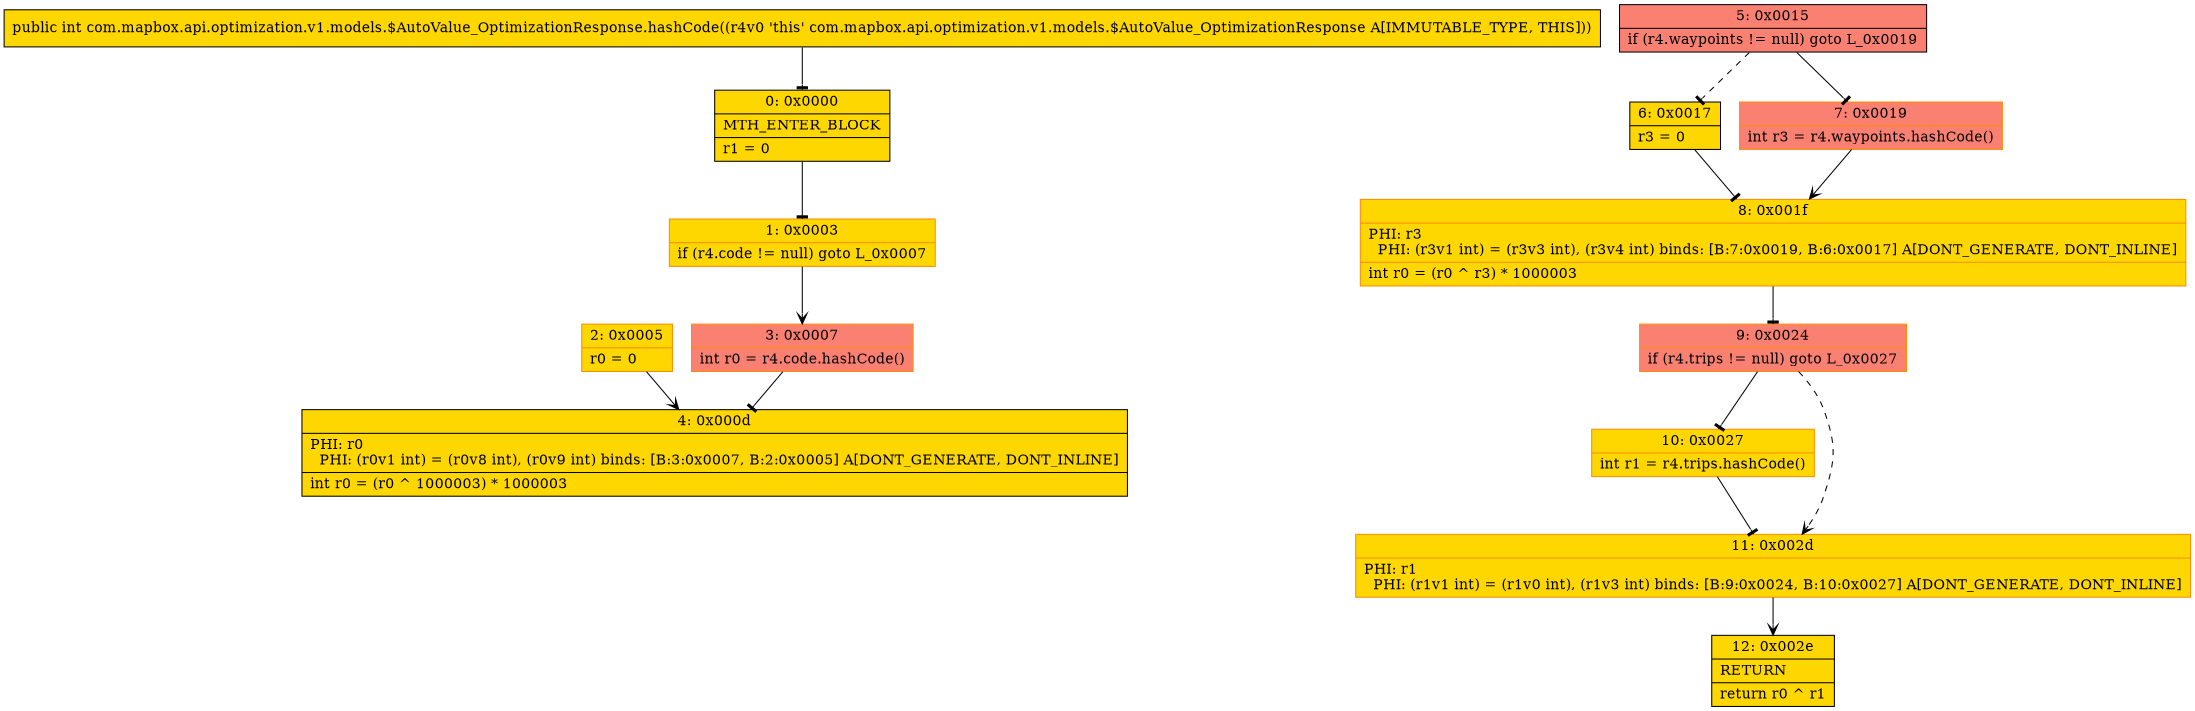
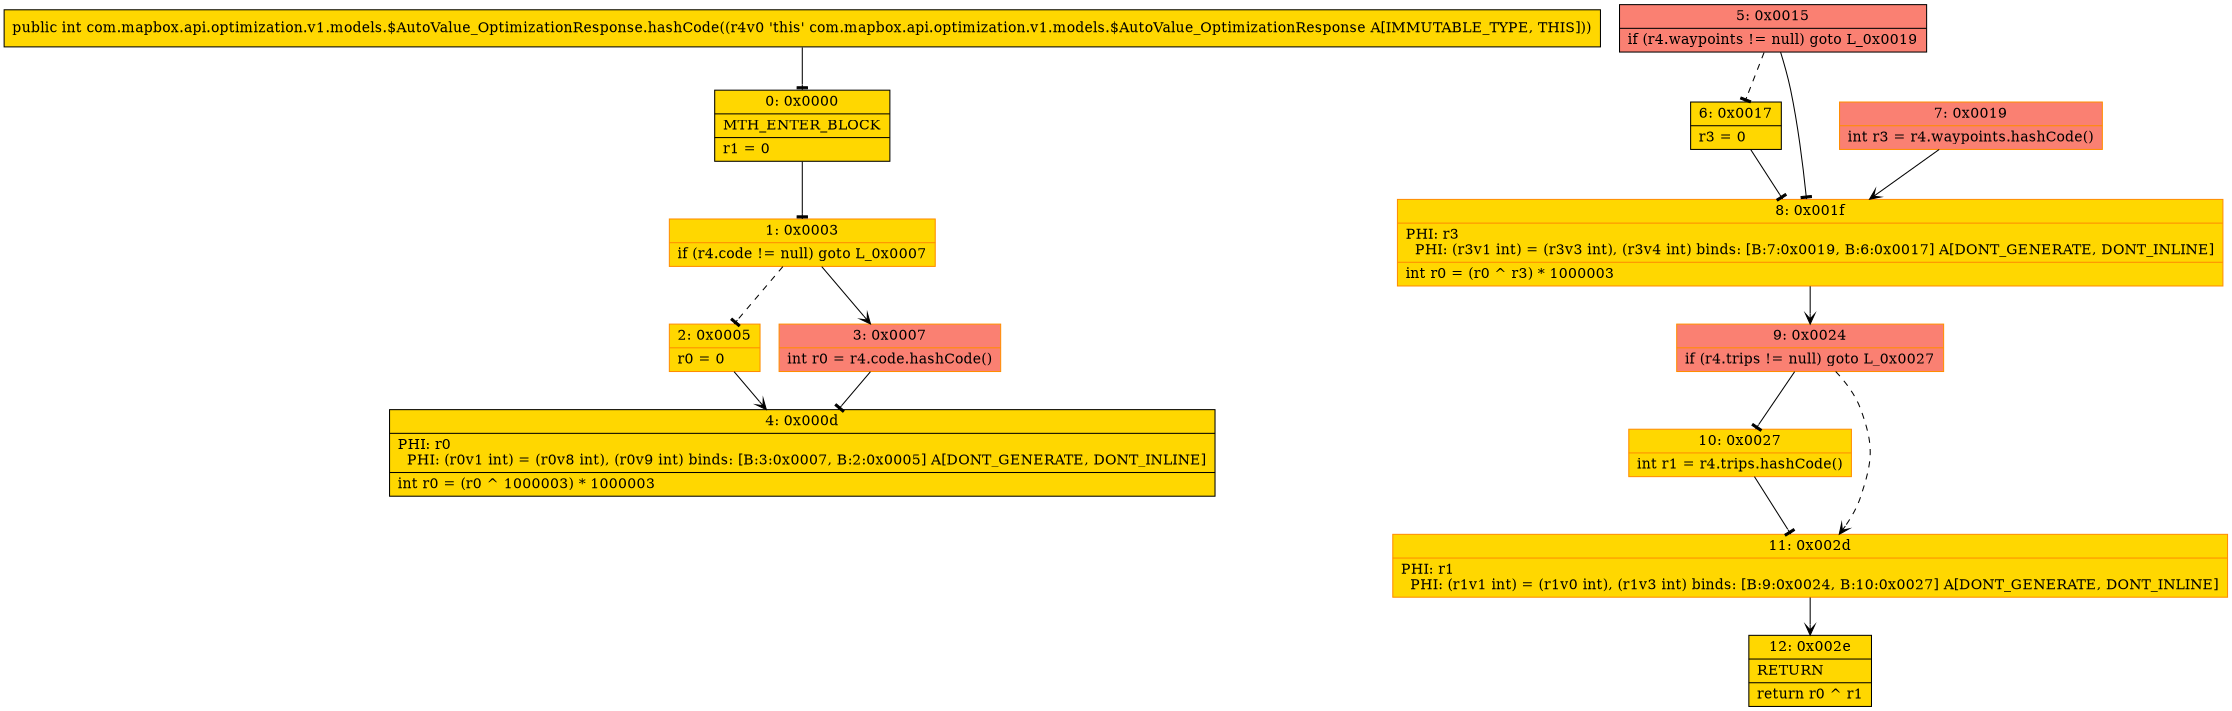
edge "5: 0x0015" -> "7: 0x0019": now "5: 0x0015" -> "8: 0x001f"
edge "1: 0x0003" -> "2: 0x0005": added
edge "8: 0x001f" -> "9: 0x0024": arrowhead tee -> vee
